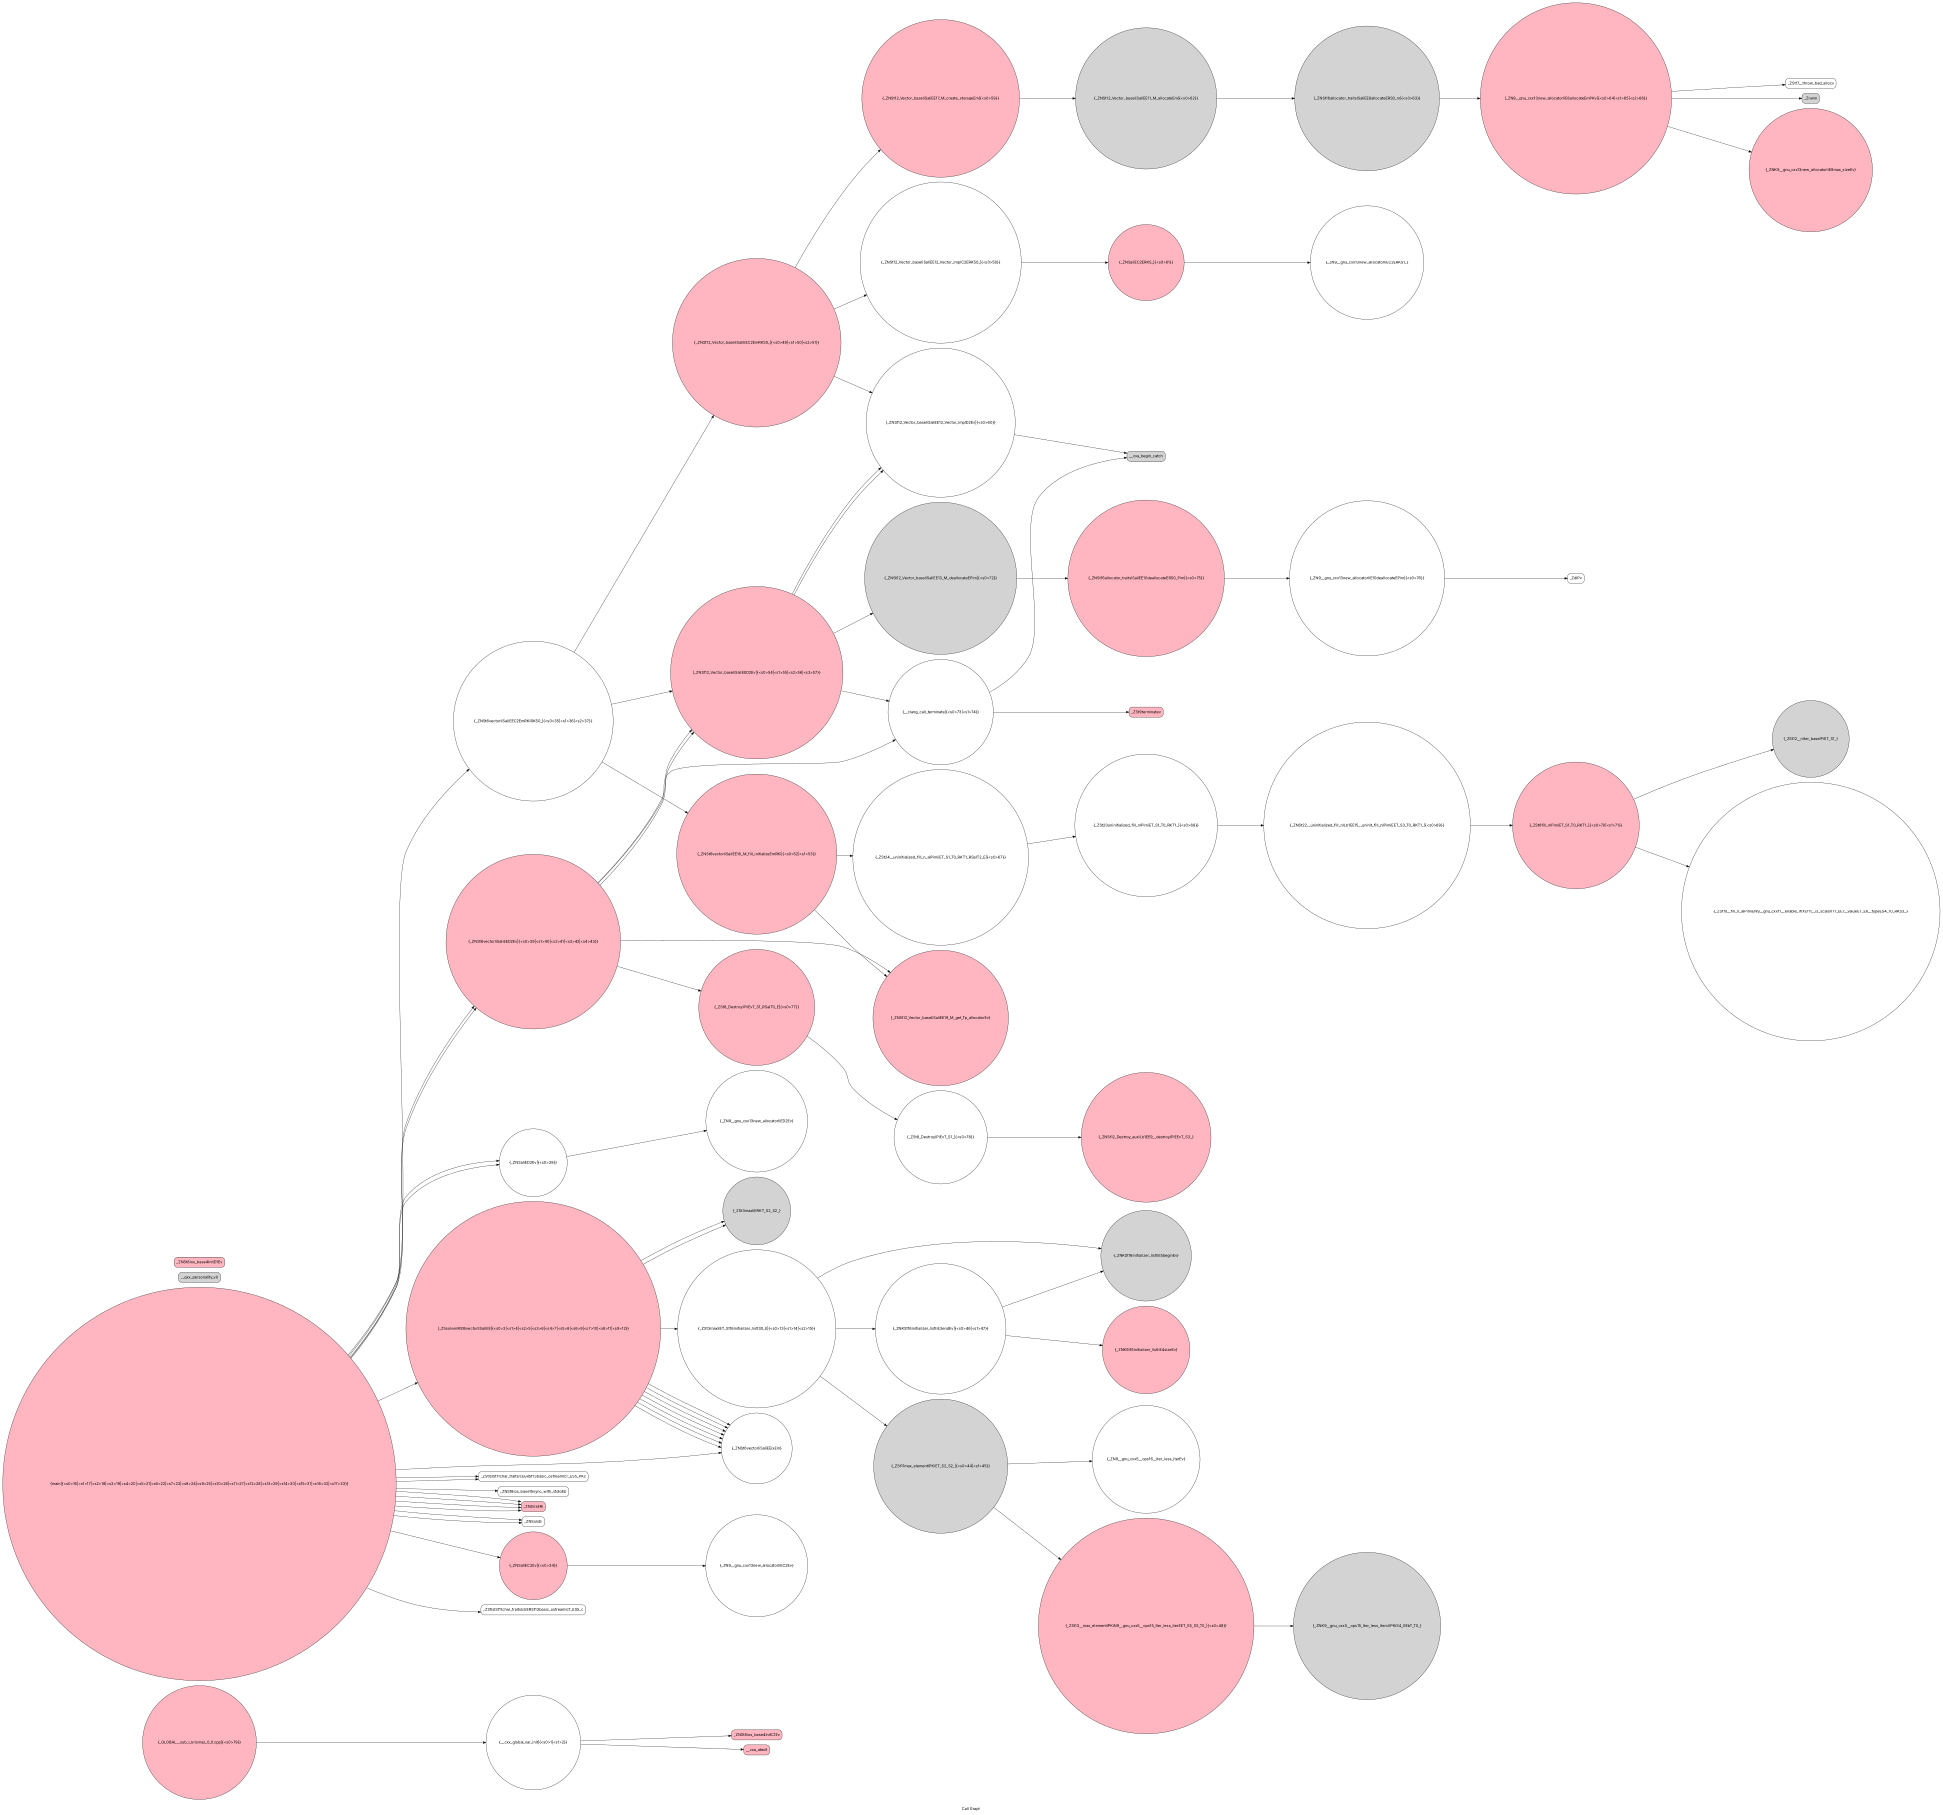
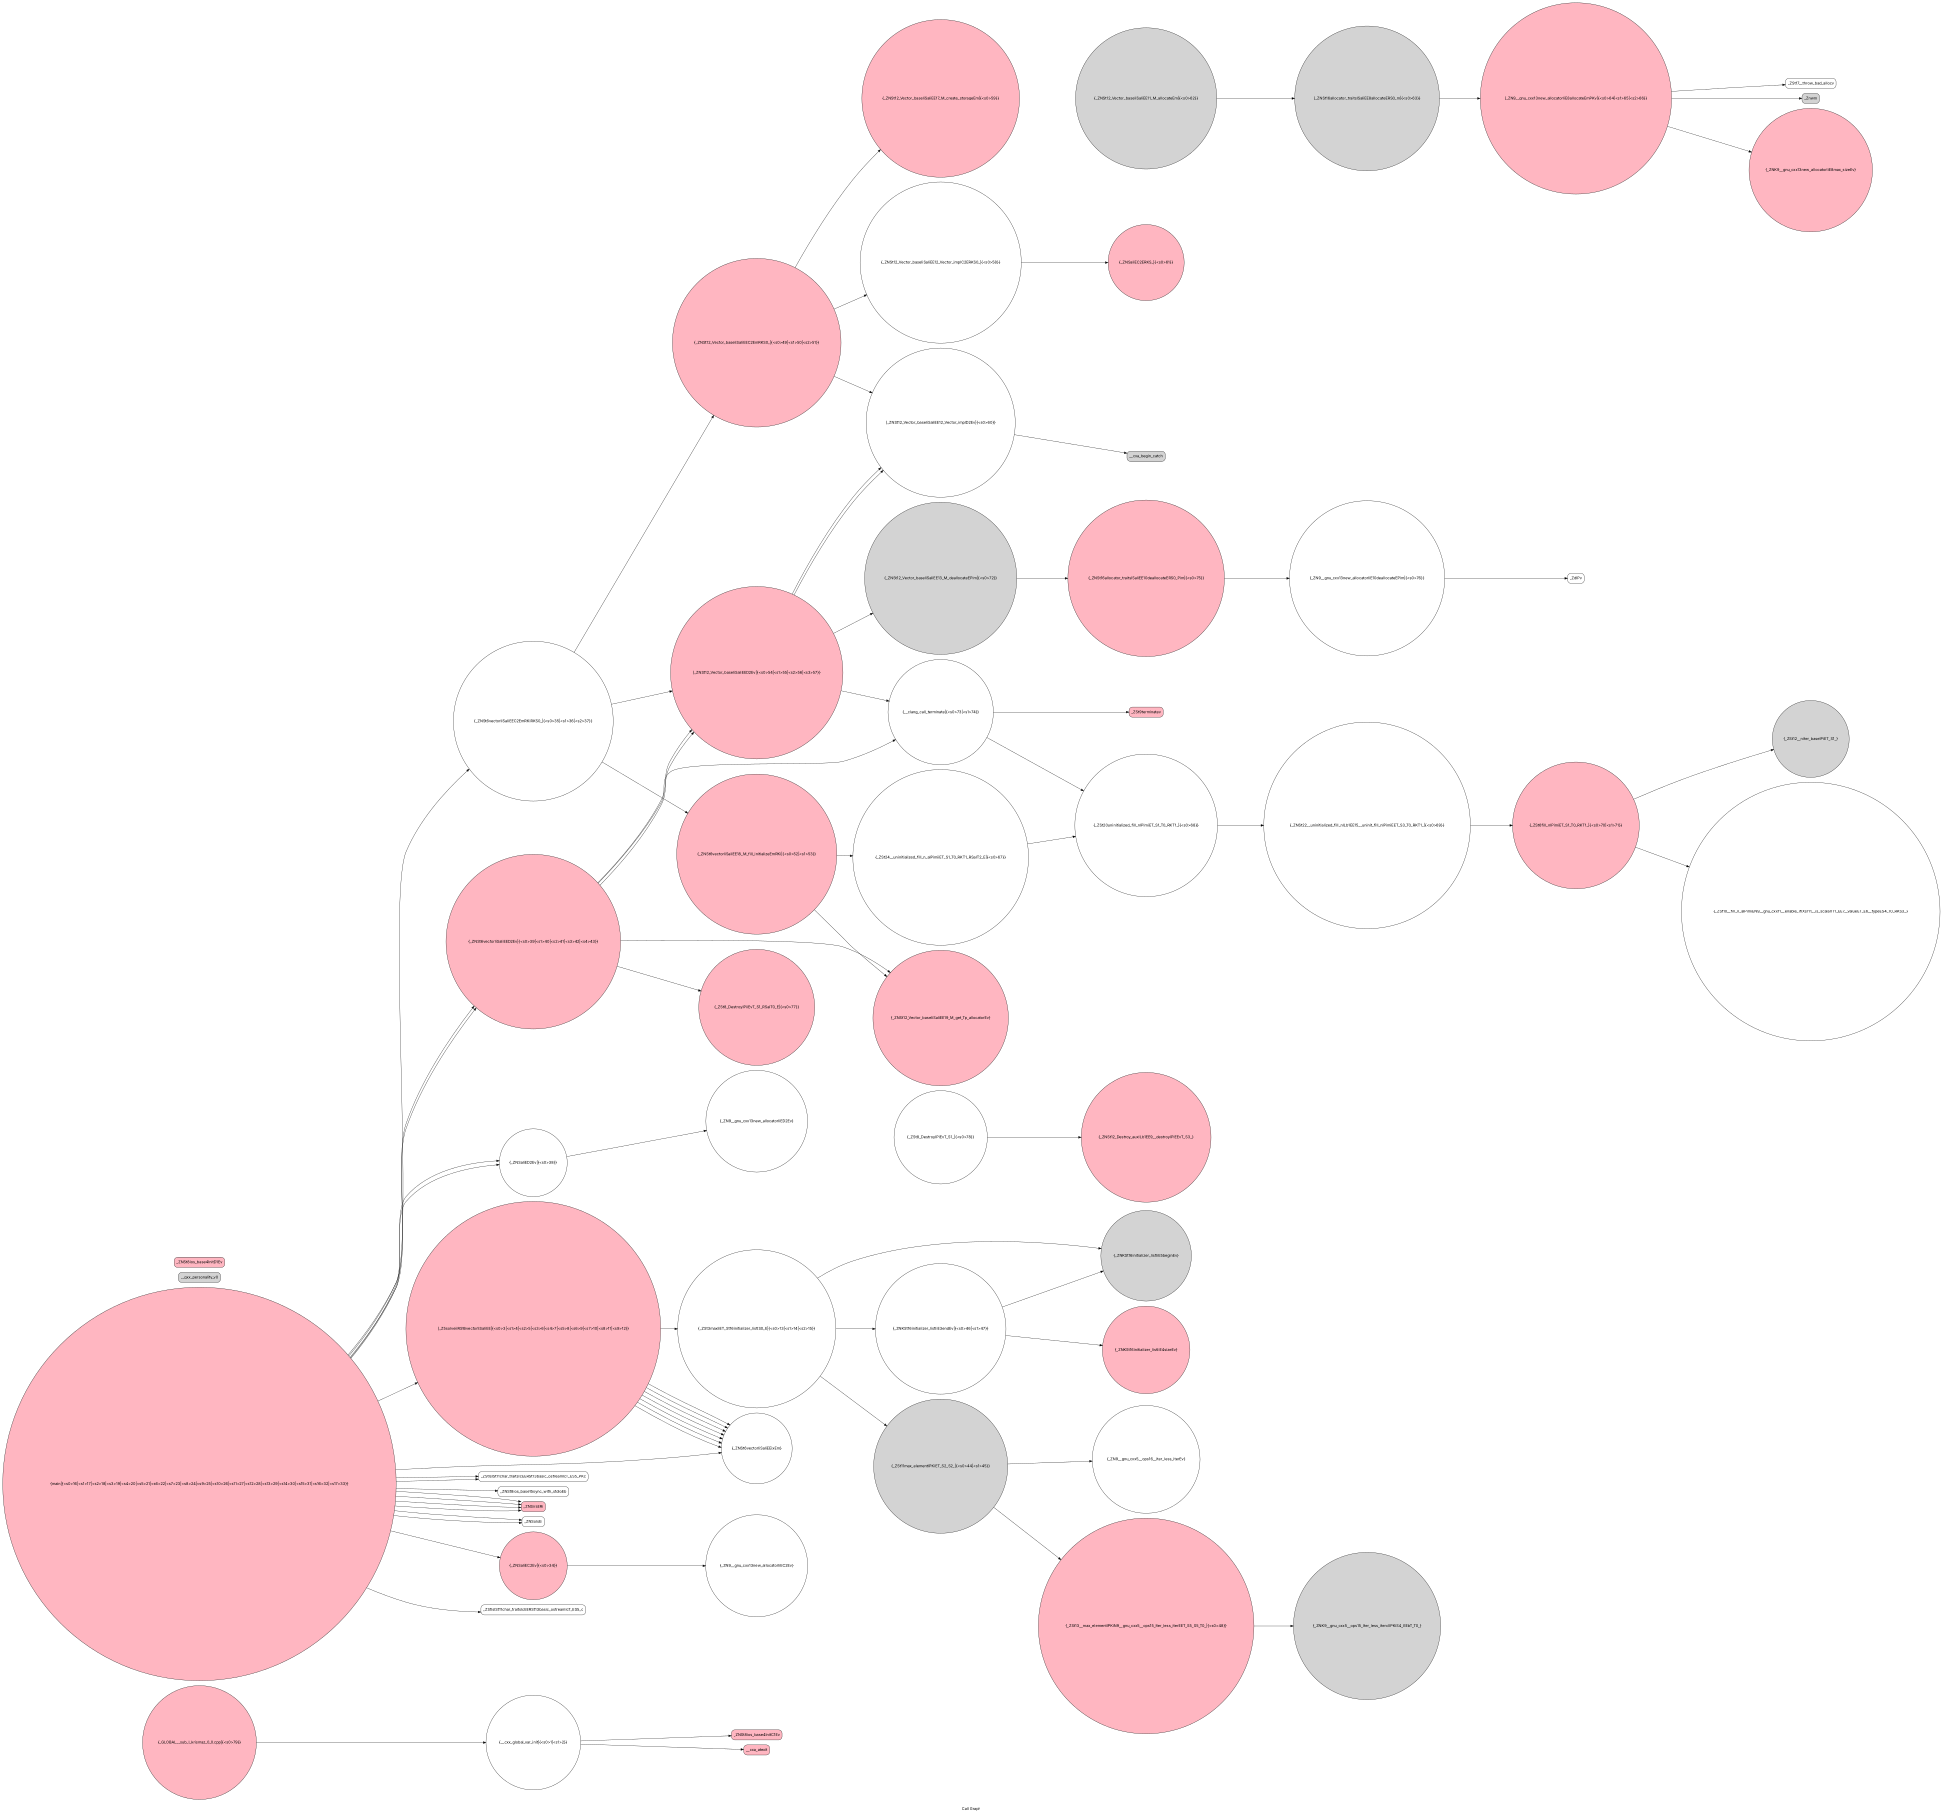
edge "{_ZNSt12_Vector_baseIiSaIiEE17_M_create_storageEm|{<s0>59}}" -> "{_ZNSt12_Vector_baseIiSaIiEE11_M_allocateEm|{<s0>62}}": removed
node "{_ZN9__gnu_cxx13new_allocatorIiEC2ERKS1_}": removed
edge "{__clang_call_terminate|{<s0>73|<s1>74}}" -> "__cxa_begin_catch": now "{__clang_call_terminate|{<s0>73|<s1>74}}" -> "{_ZSt20uninitialized_fill_nIPimiET_S1_T0_RKT1_|{<s0>68}}"
edge "{_ZSt8_DestroyIPiiEvT_S1_RSaIT0_E|{<s0>77}}" -> "{_ZSt8_DestroyIPiEvT_S1_|{<s0>78}}": removed
node "{_ZSt3maxIiERKT_S2_S2_}": removed
